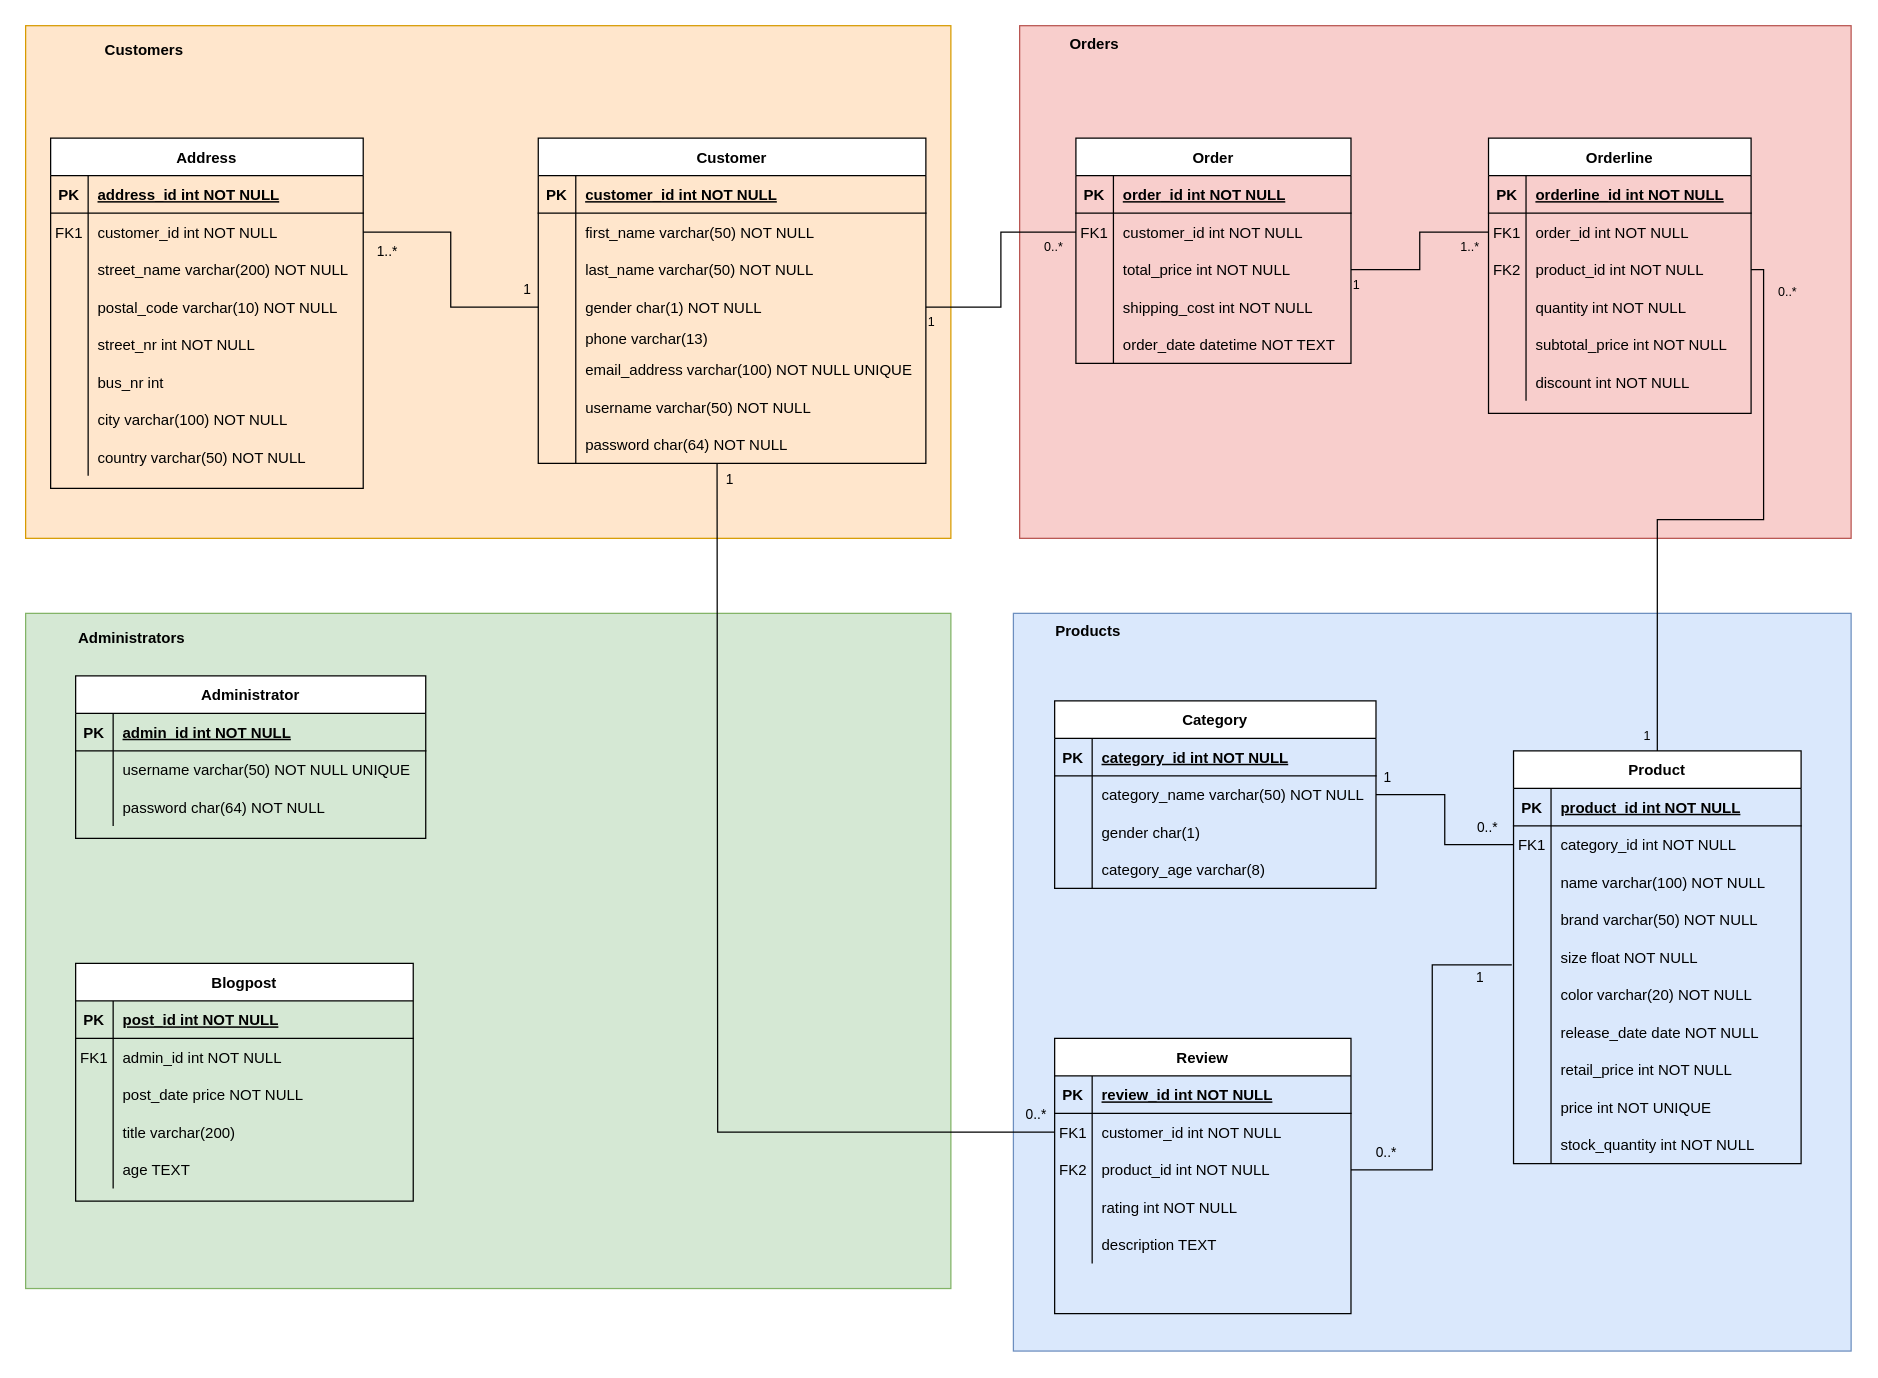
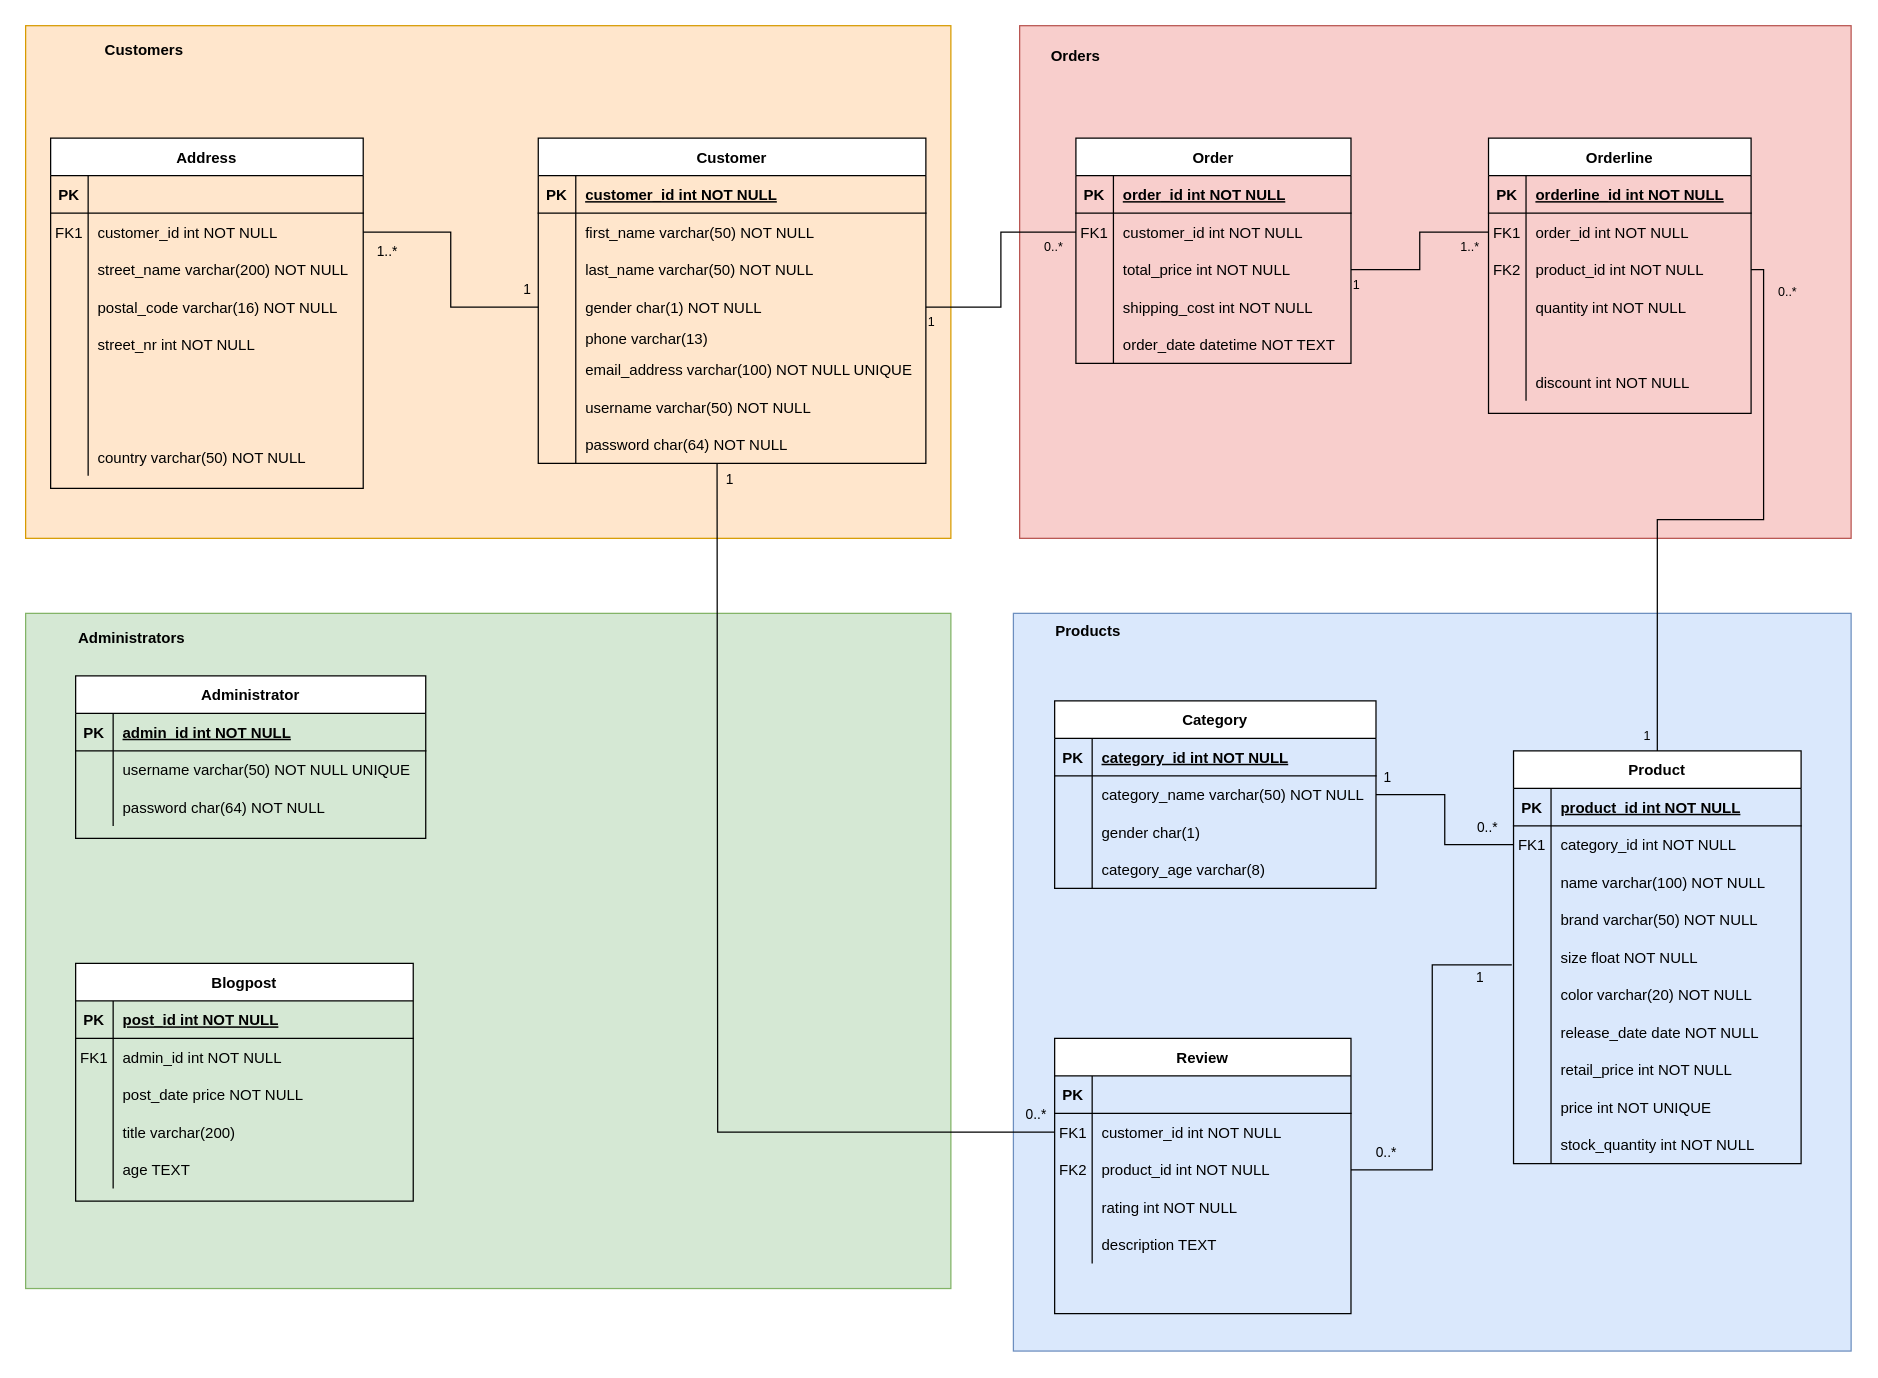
node "Orders": moved (1094, 44) -> (1076, 57)
node "address_id int NOT NULL": removed
node "postal_code varchar(10) NOT NULL": label "postal_code varchar(10) NOT NULL" -> "postal_code varchar(16) NOT NULL"
node "subtotal_price int NOT NULL": removed
node "bus_nr int": removed
node "city varchar(100) NOT NULL": removed
node "review_id int NOT NULL": removed
